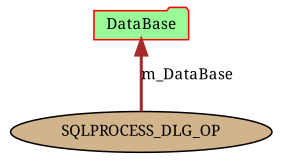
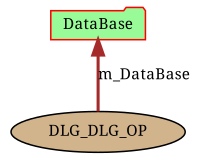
node "SQLPROCESS_DLG_OP": label "SQLPROCESS_DLG_OP" -> "DLG_DLG_OP"
